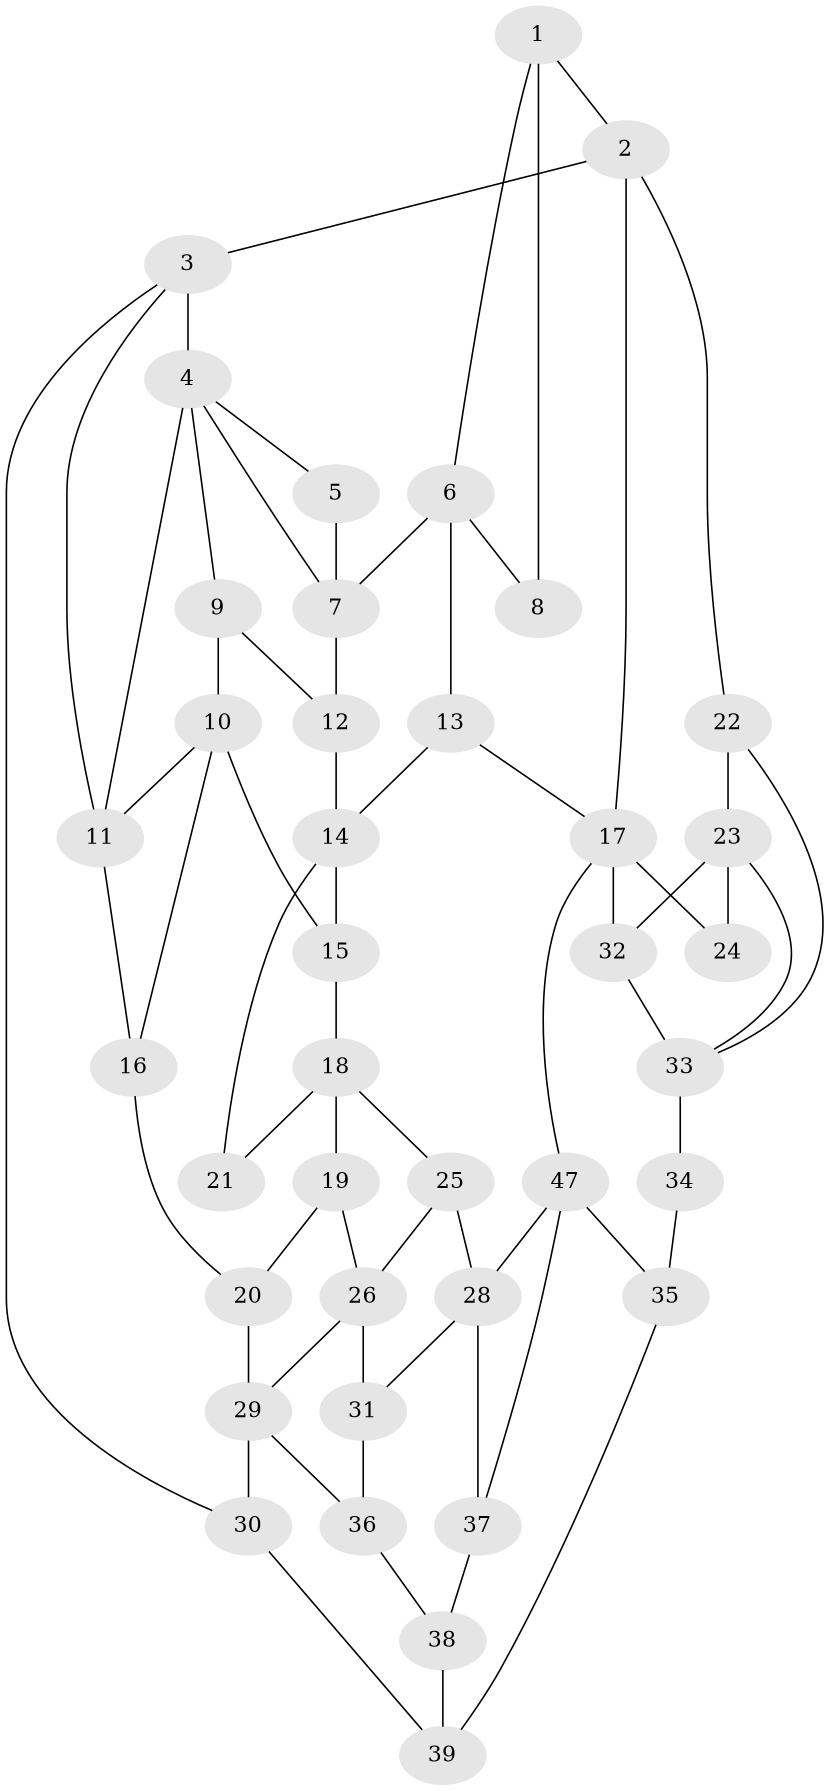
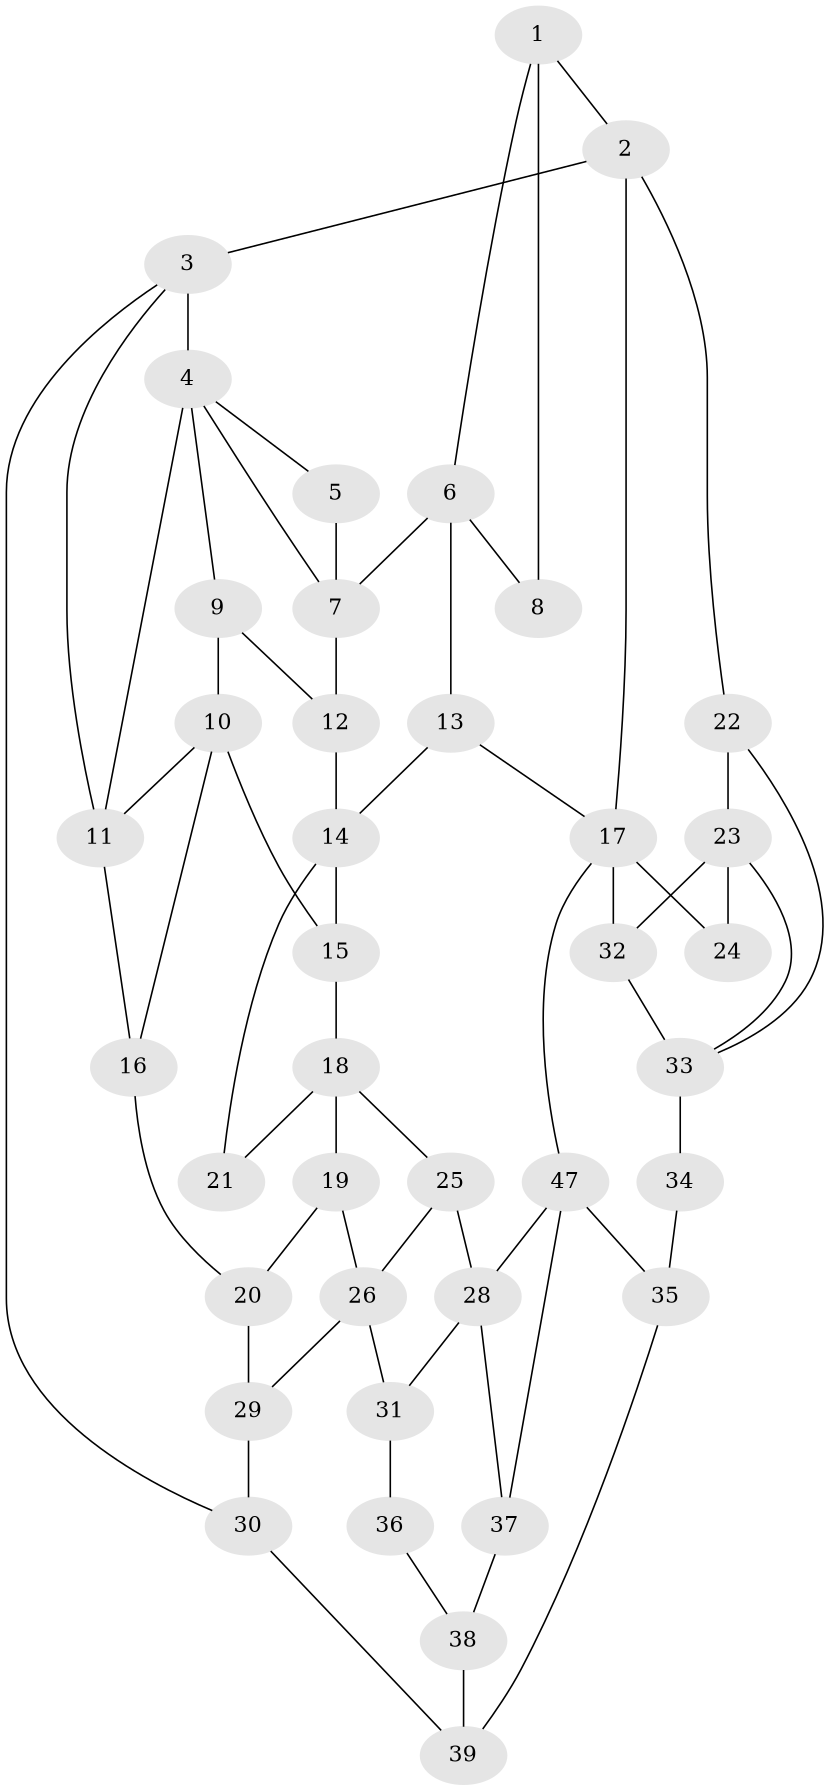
edge "29" -- "36": removed
